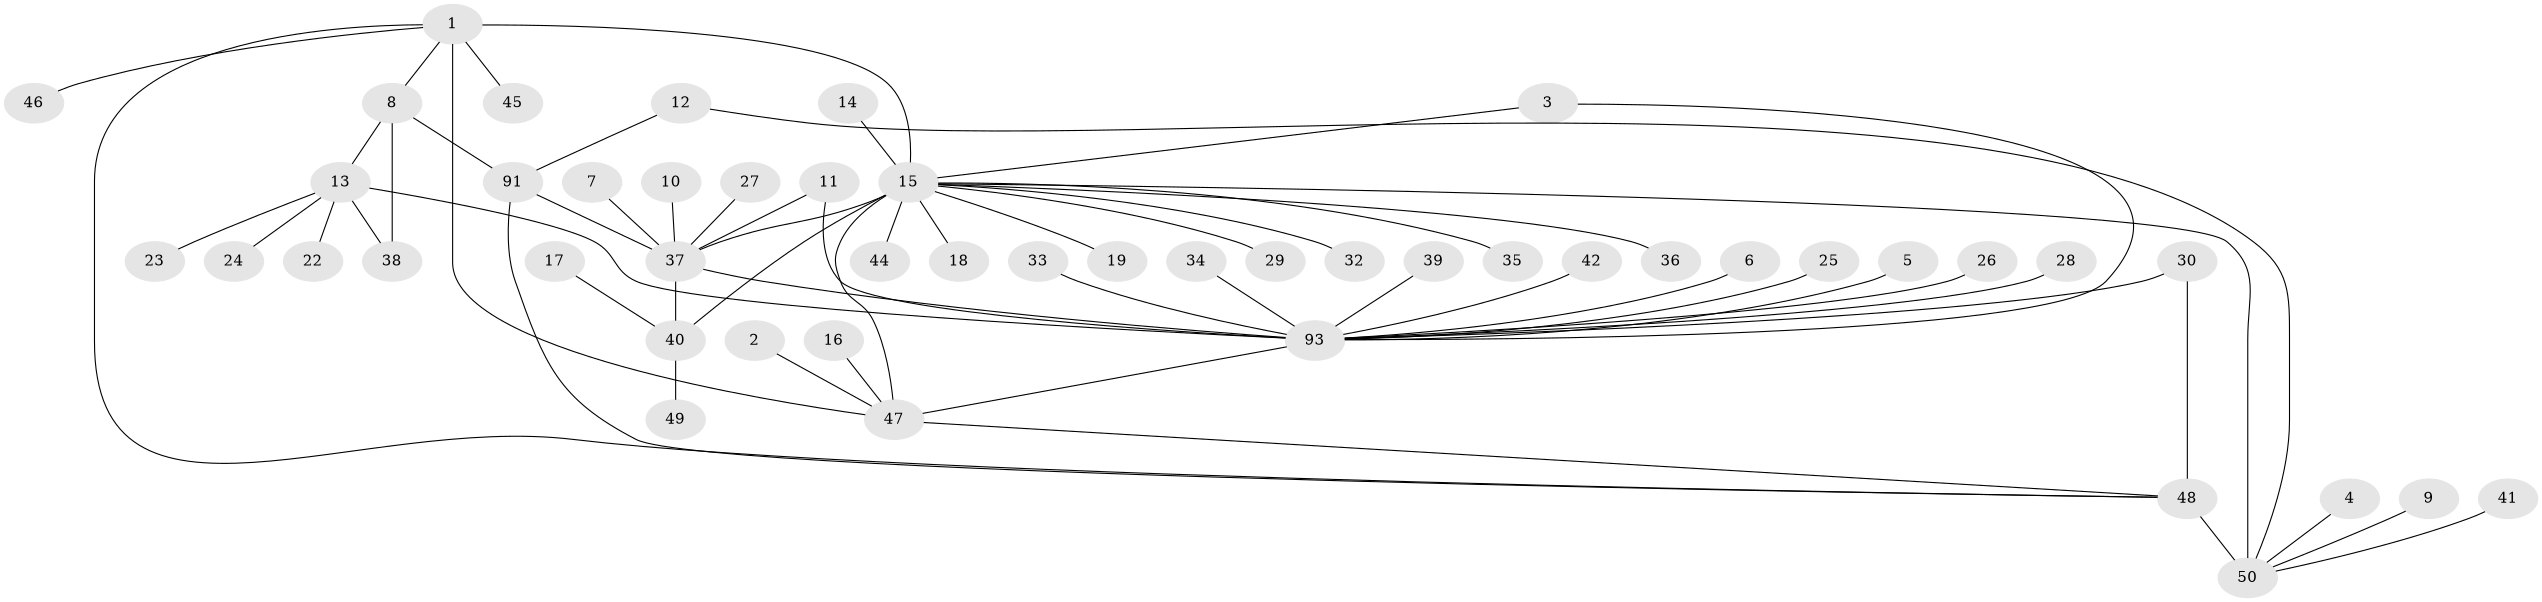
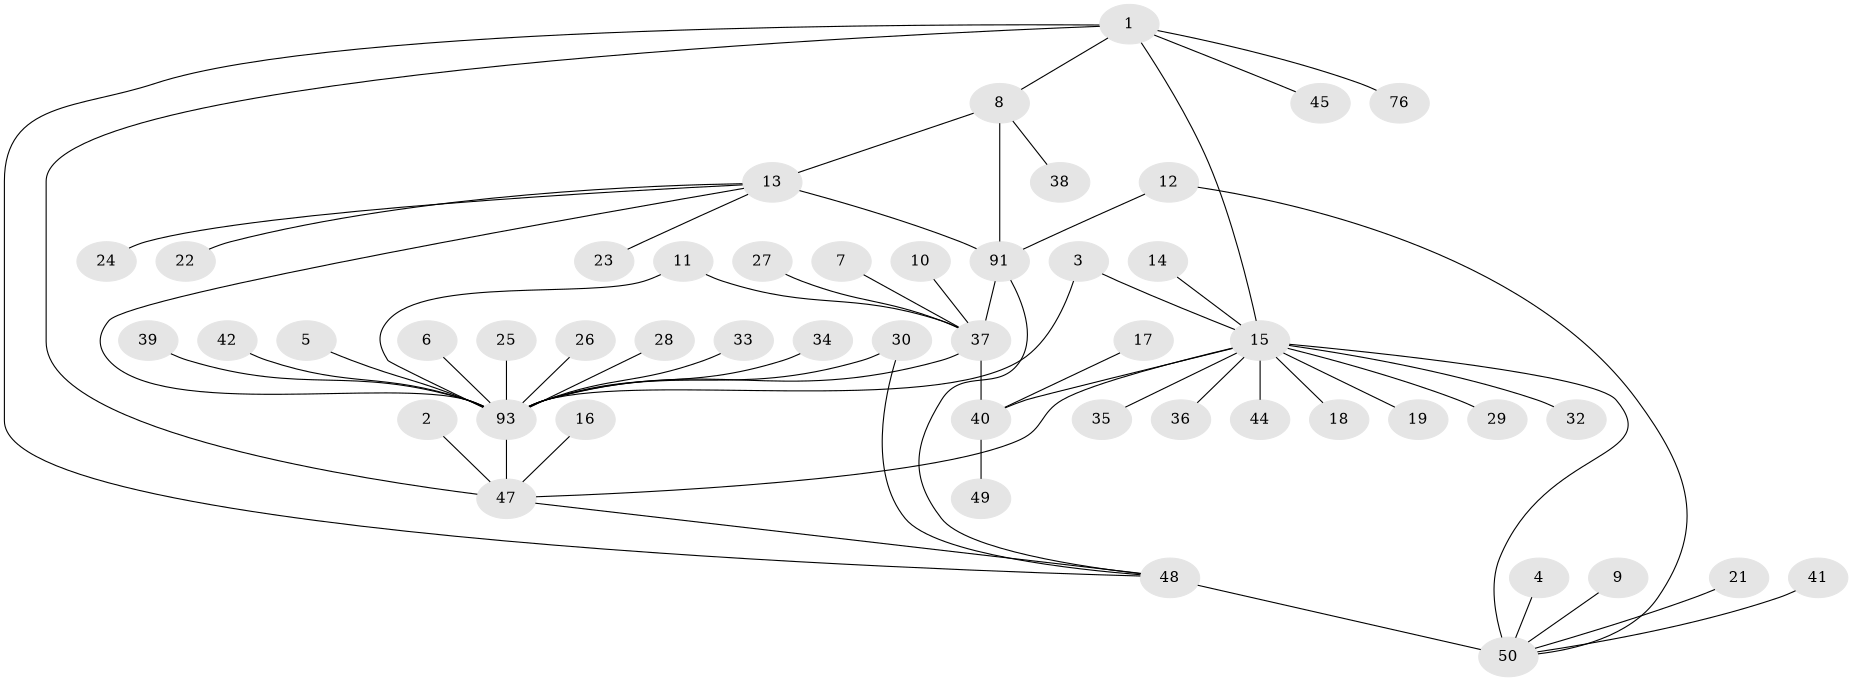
node "46": label "46" -> "76"
edge "13" -- "38": now "13" -- "91"
edge "15" -- "37": removed
node "21": added
